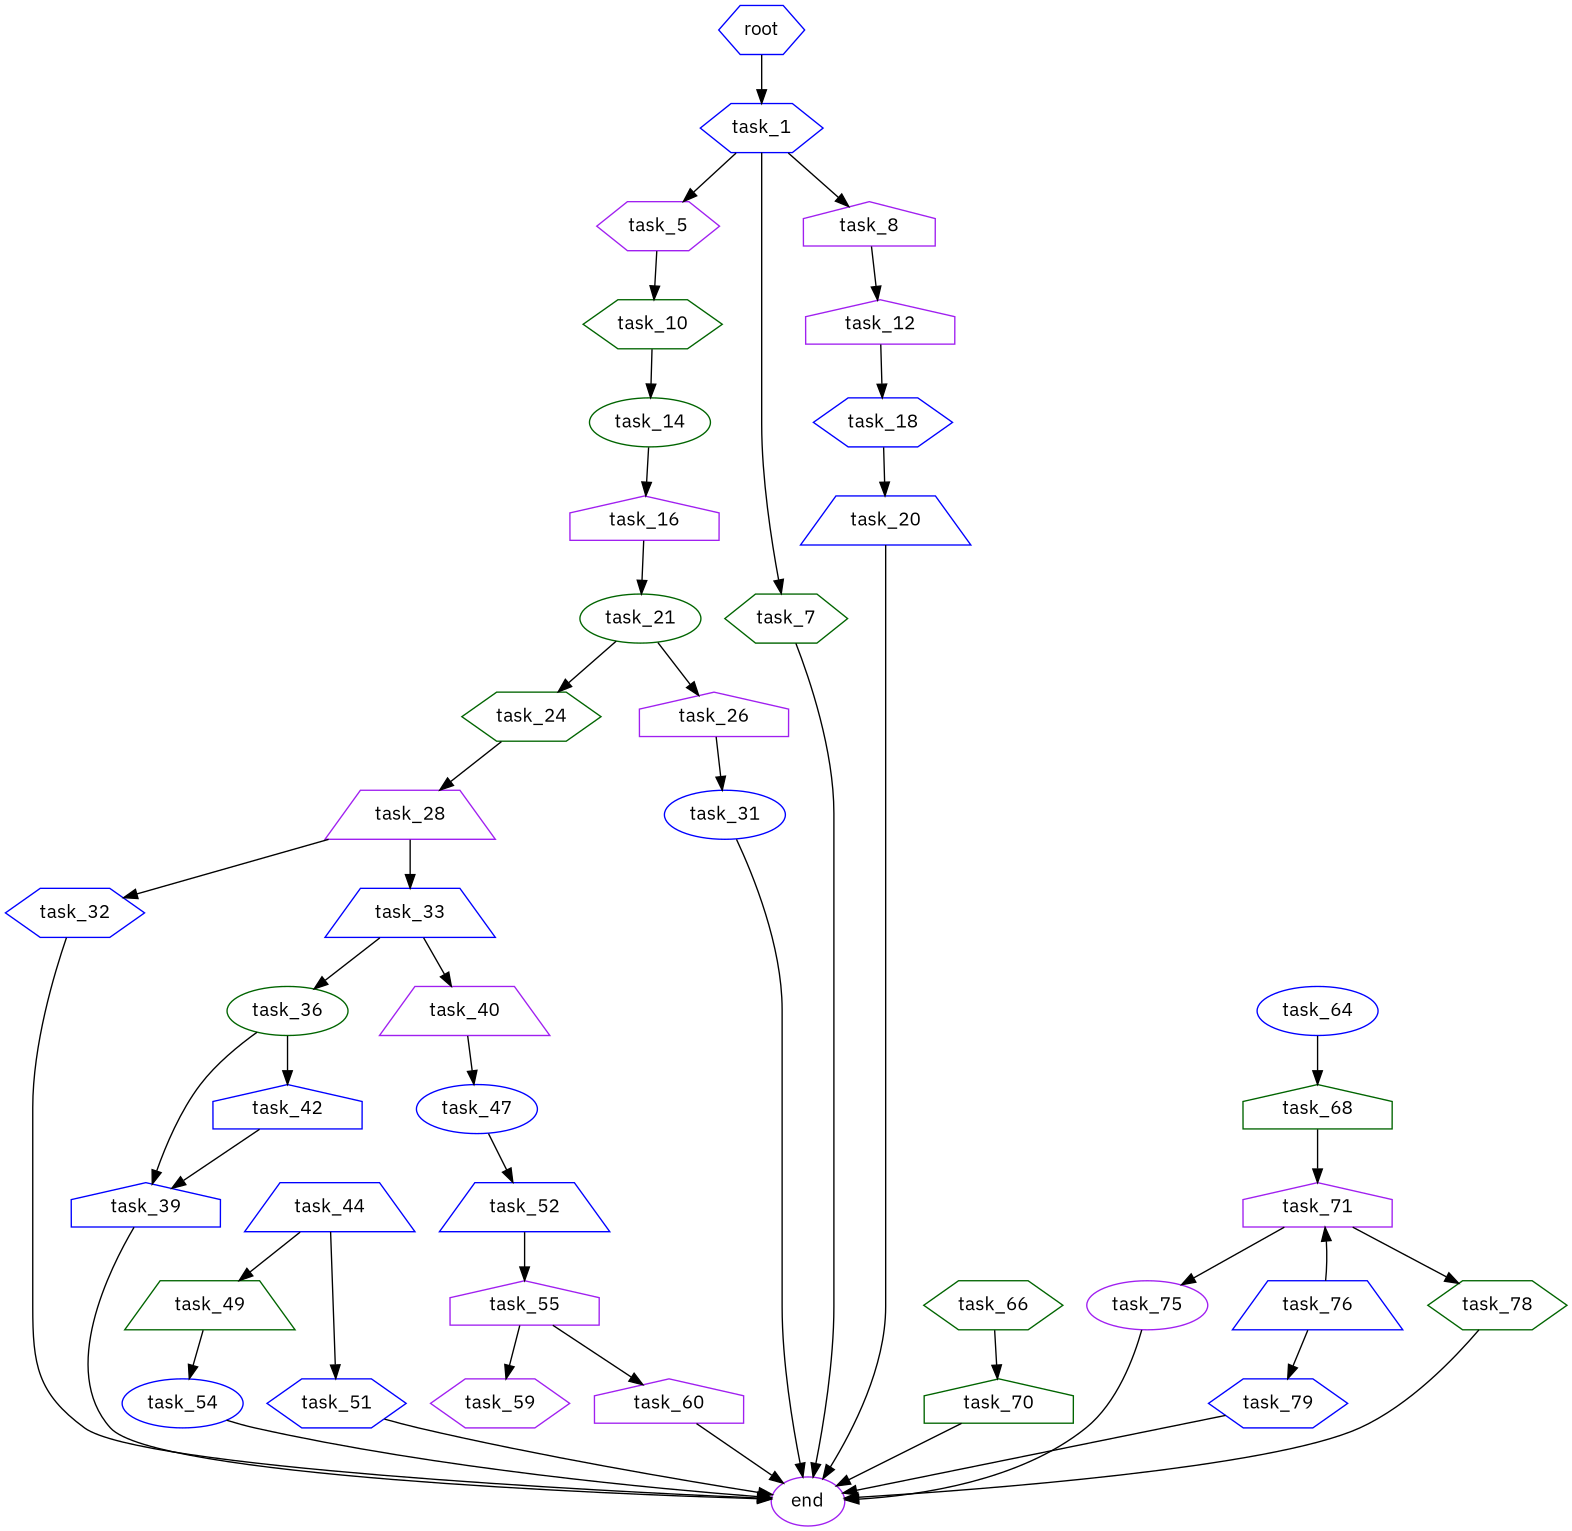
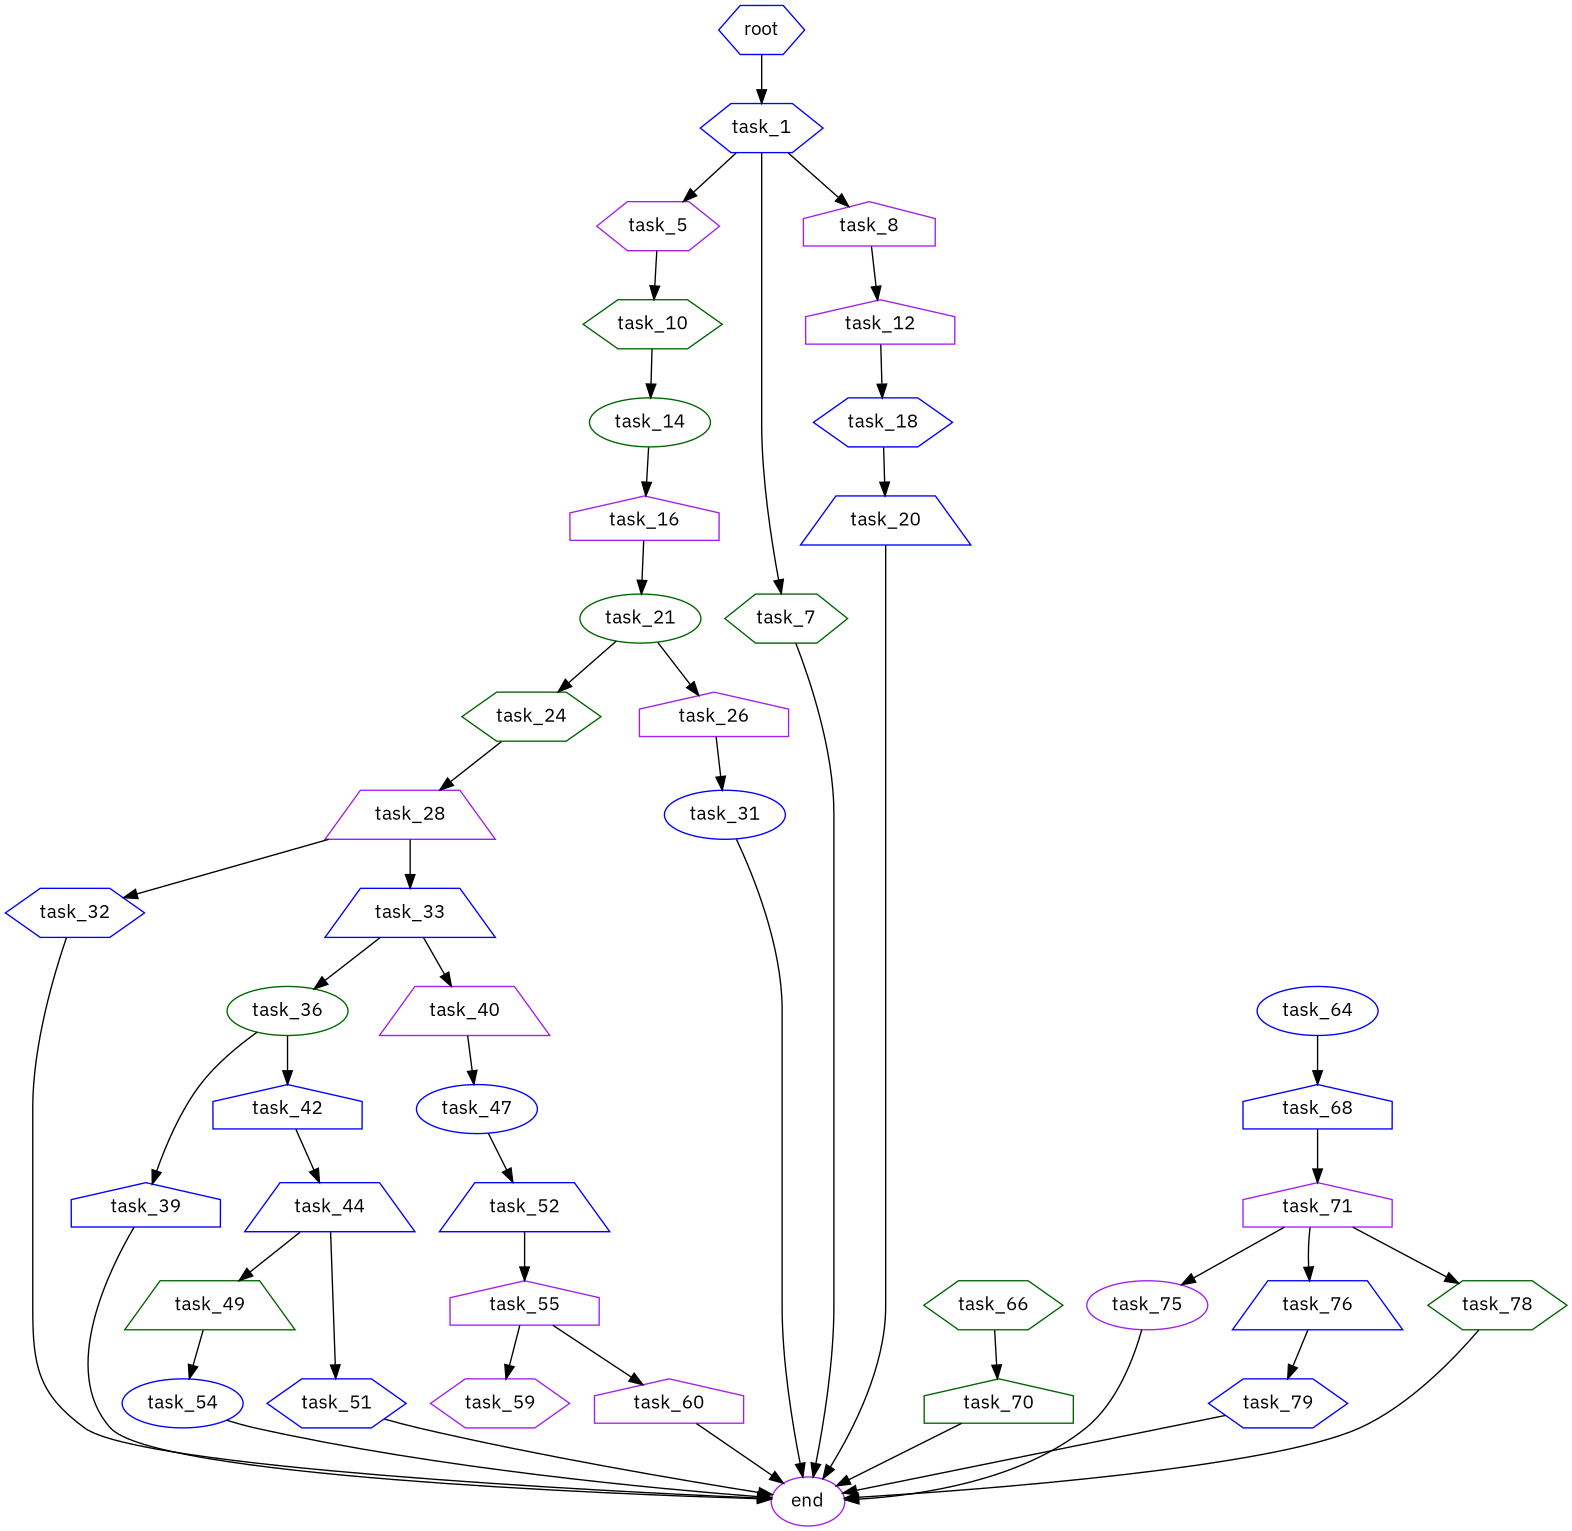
node "task_68": color darkgreen -> blue
edge "task_42" -> "task_39": now "task_42" -> "task_44"
edge "task_76" -> "task_71": reversed
